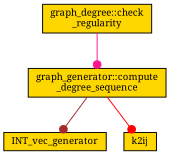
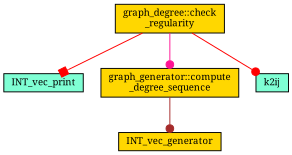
node "INT_vec_print": added
edge "graph_generator::compute _degree_sequence" -> "k2ij": now "graph_degree::check _regularity" -> "k2ij"
node "k2ij": fillcolor gold -> aquamarine
